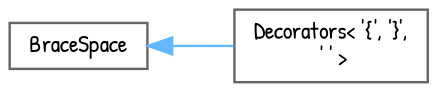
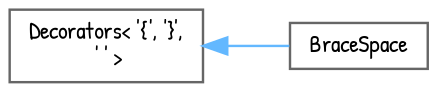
edge "Decorators< '{', '}', ' ' >" -> "BraceSpace": reversed
